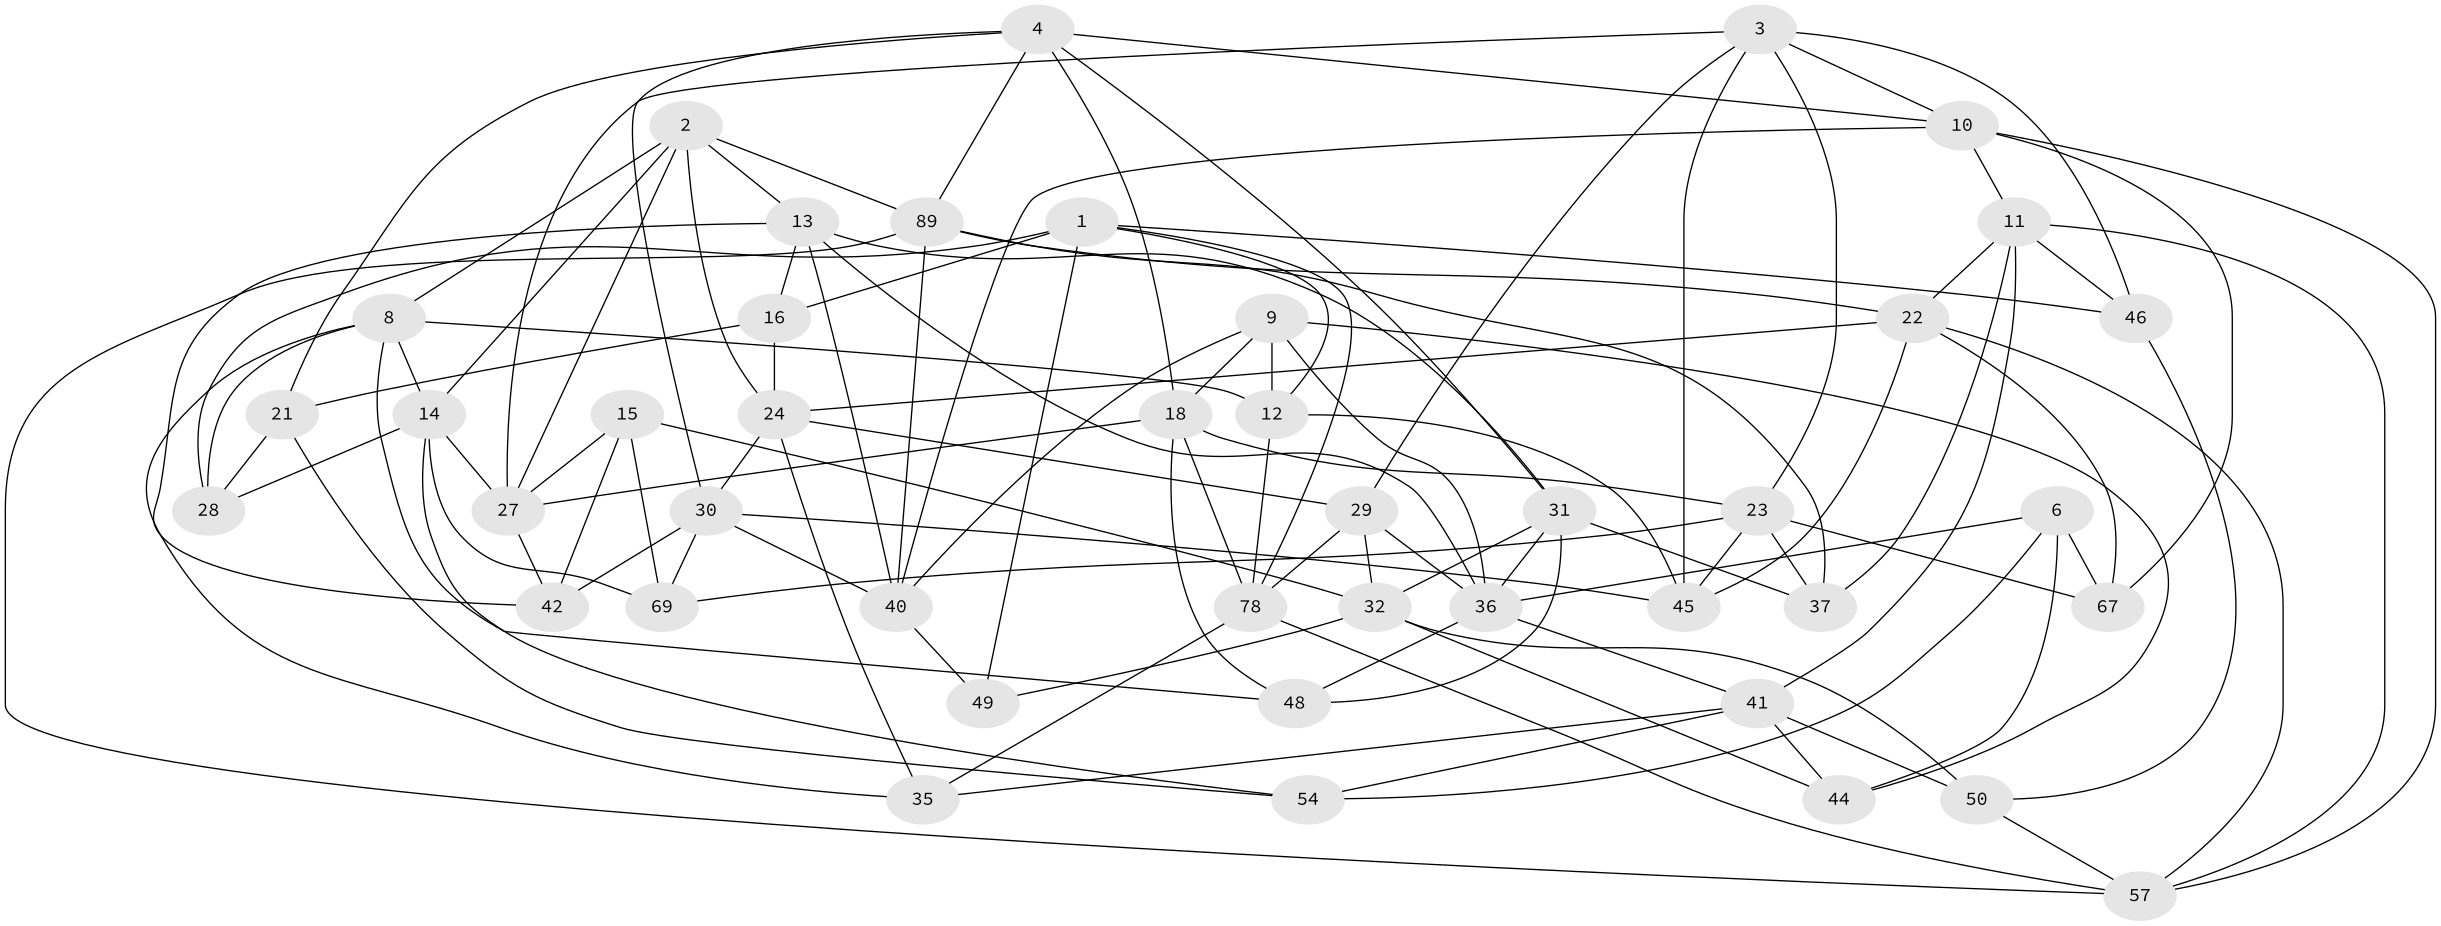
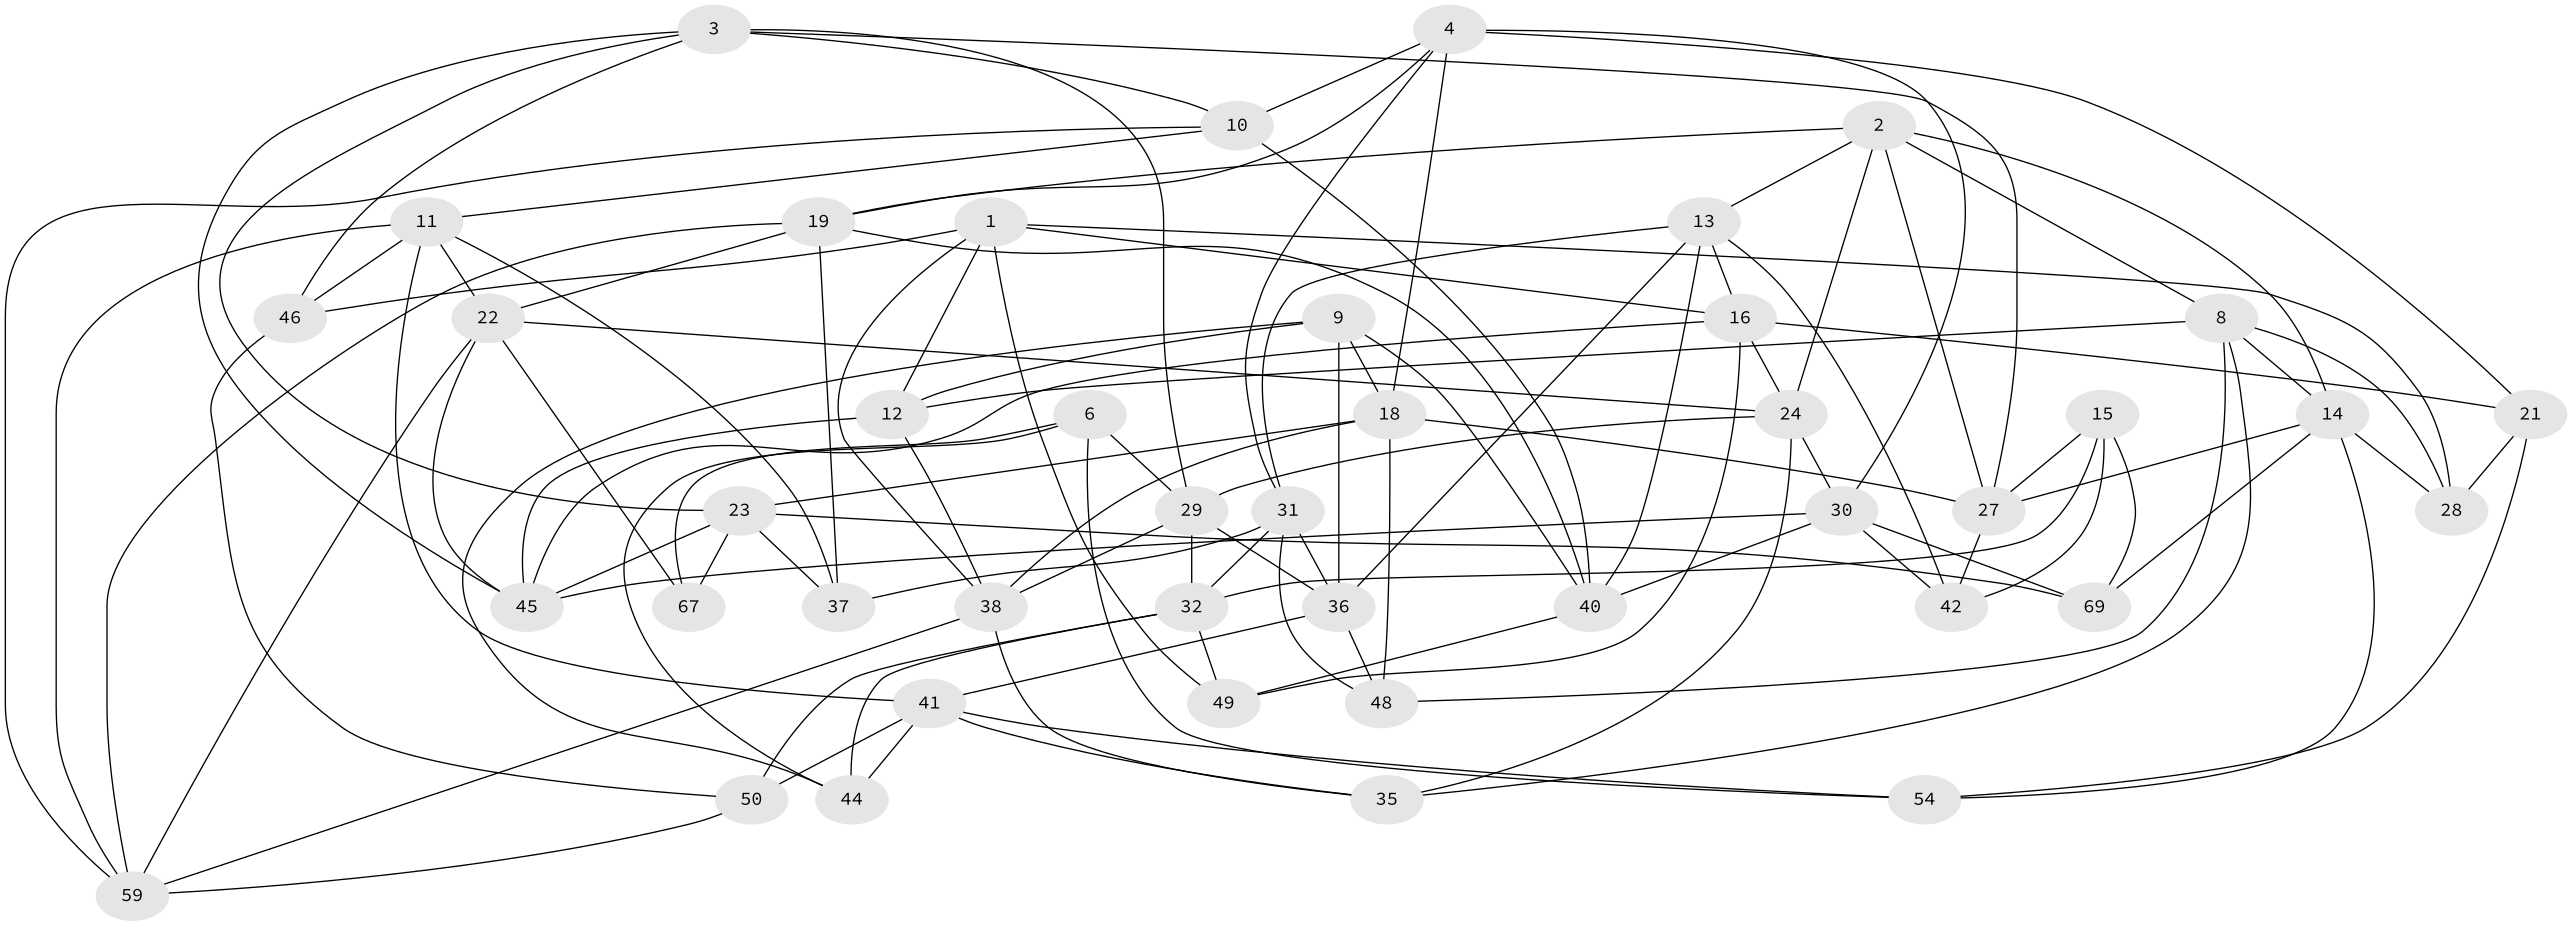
node "89": label "89" -> "19"
edge "10" -- "67": removed
edge "16" -- "45": added
edge "6" -- "36": now "6" -- "29"
node "78": label "78" -> "38"
edge "16" -- "49": added
node "57": label "57" -> "59"
